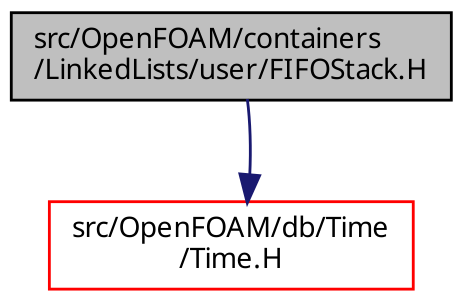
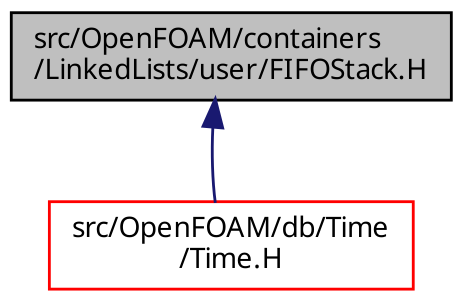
edge "src/OpenFOAM/containers /LinkedLists/user/FIFOStack.H" -> "src/OpenFOAM/db/Time /Time.H": reversed
